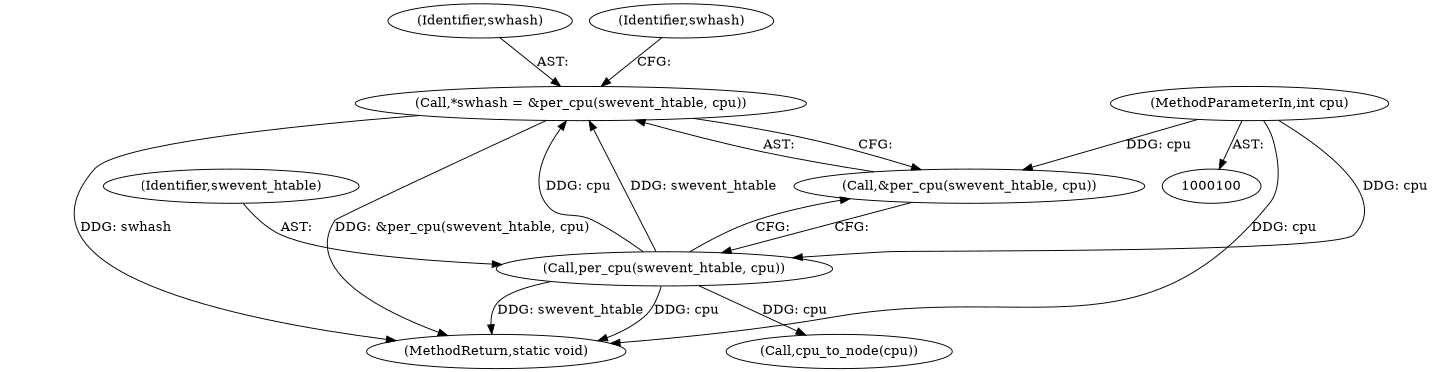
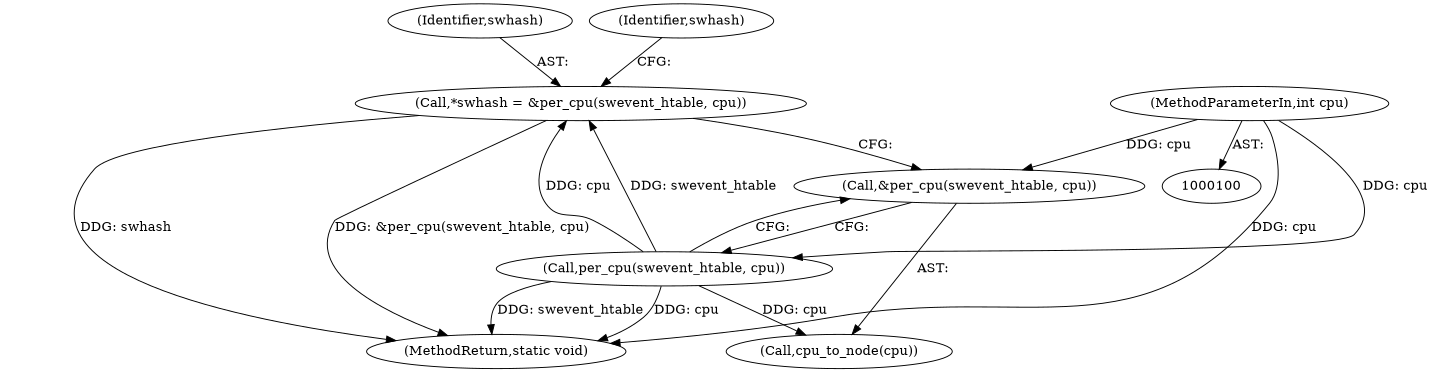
edge "(Call,&per_cpu(swevent_htable, cpu))" -> "(Call,*swhash = &per_cpu(swevent_htable, cpu))": now "(Call,&per_cpu(swevent_htable, cpu))" -> "(Call,cpu_to_node(cpu))"
node "(Identifier,swevent_htable)": removed
